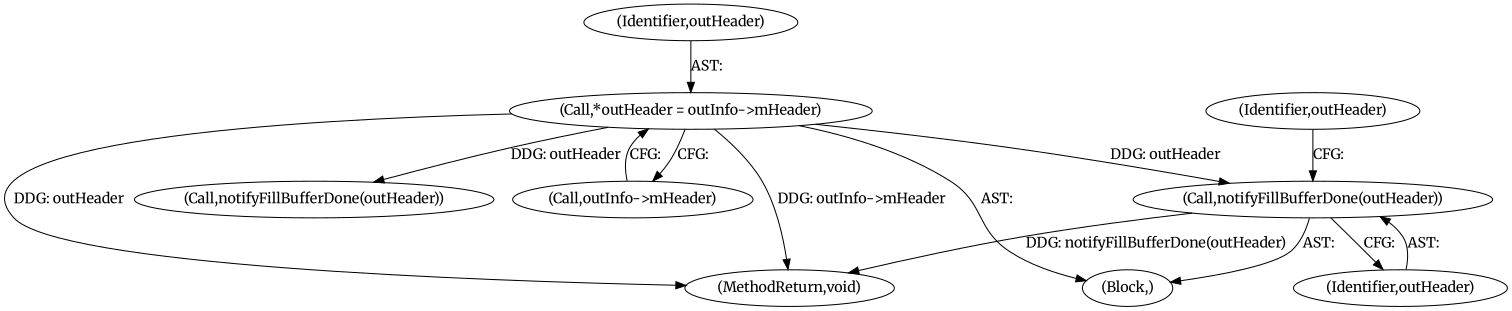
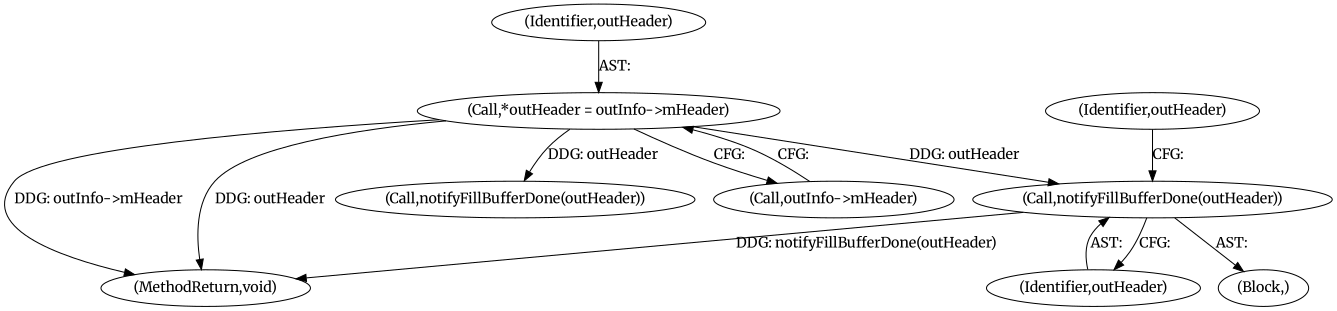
edge "(Call,*outHeader = outInfo->mHeader)" -> "(Block,)": removed, label "AST:"
